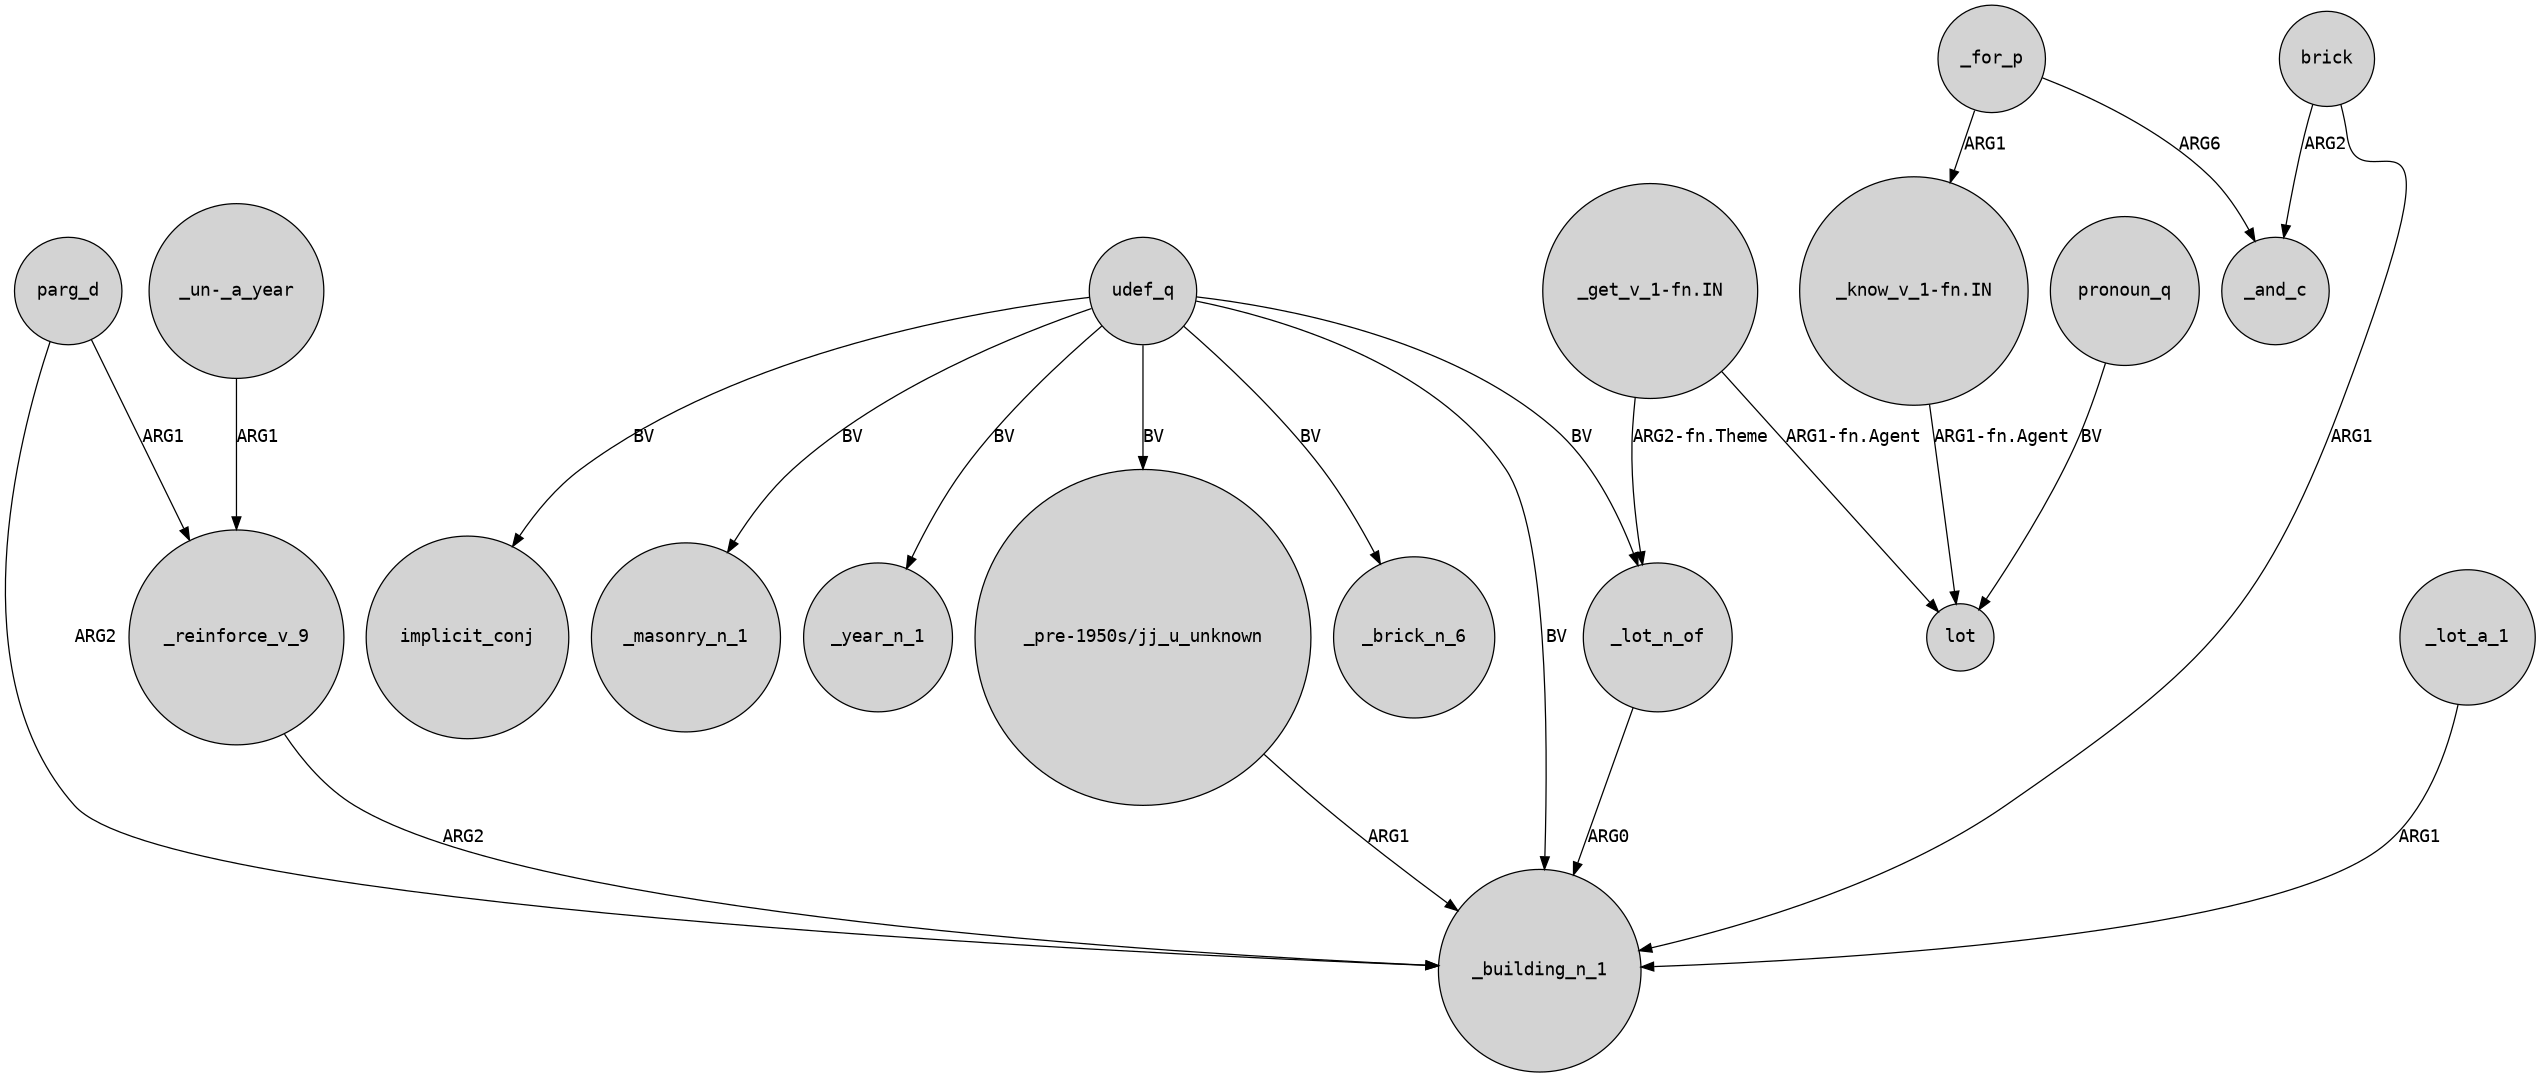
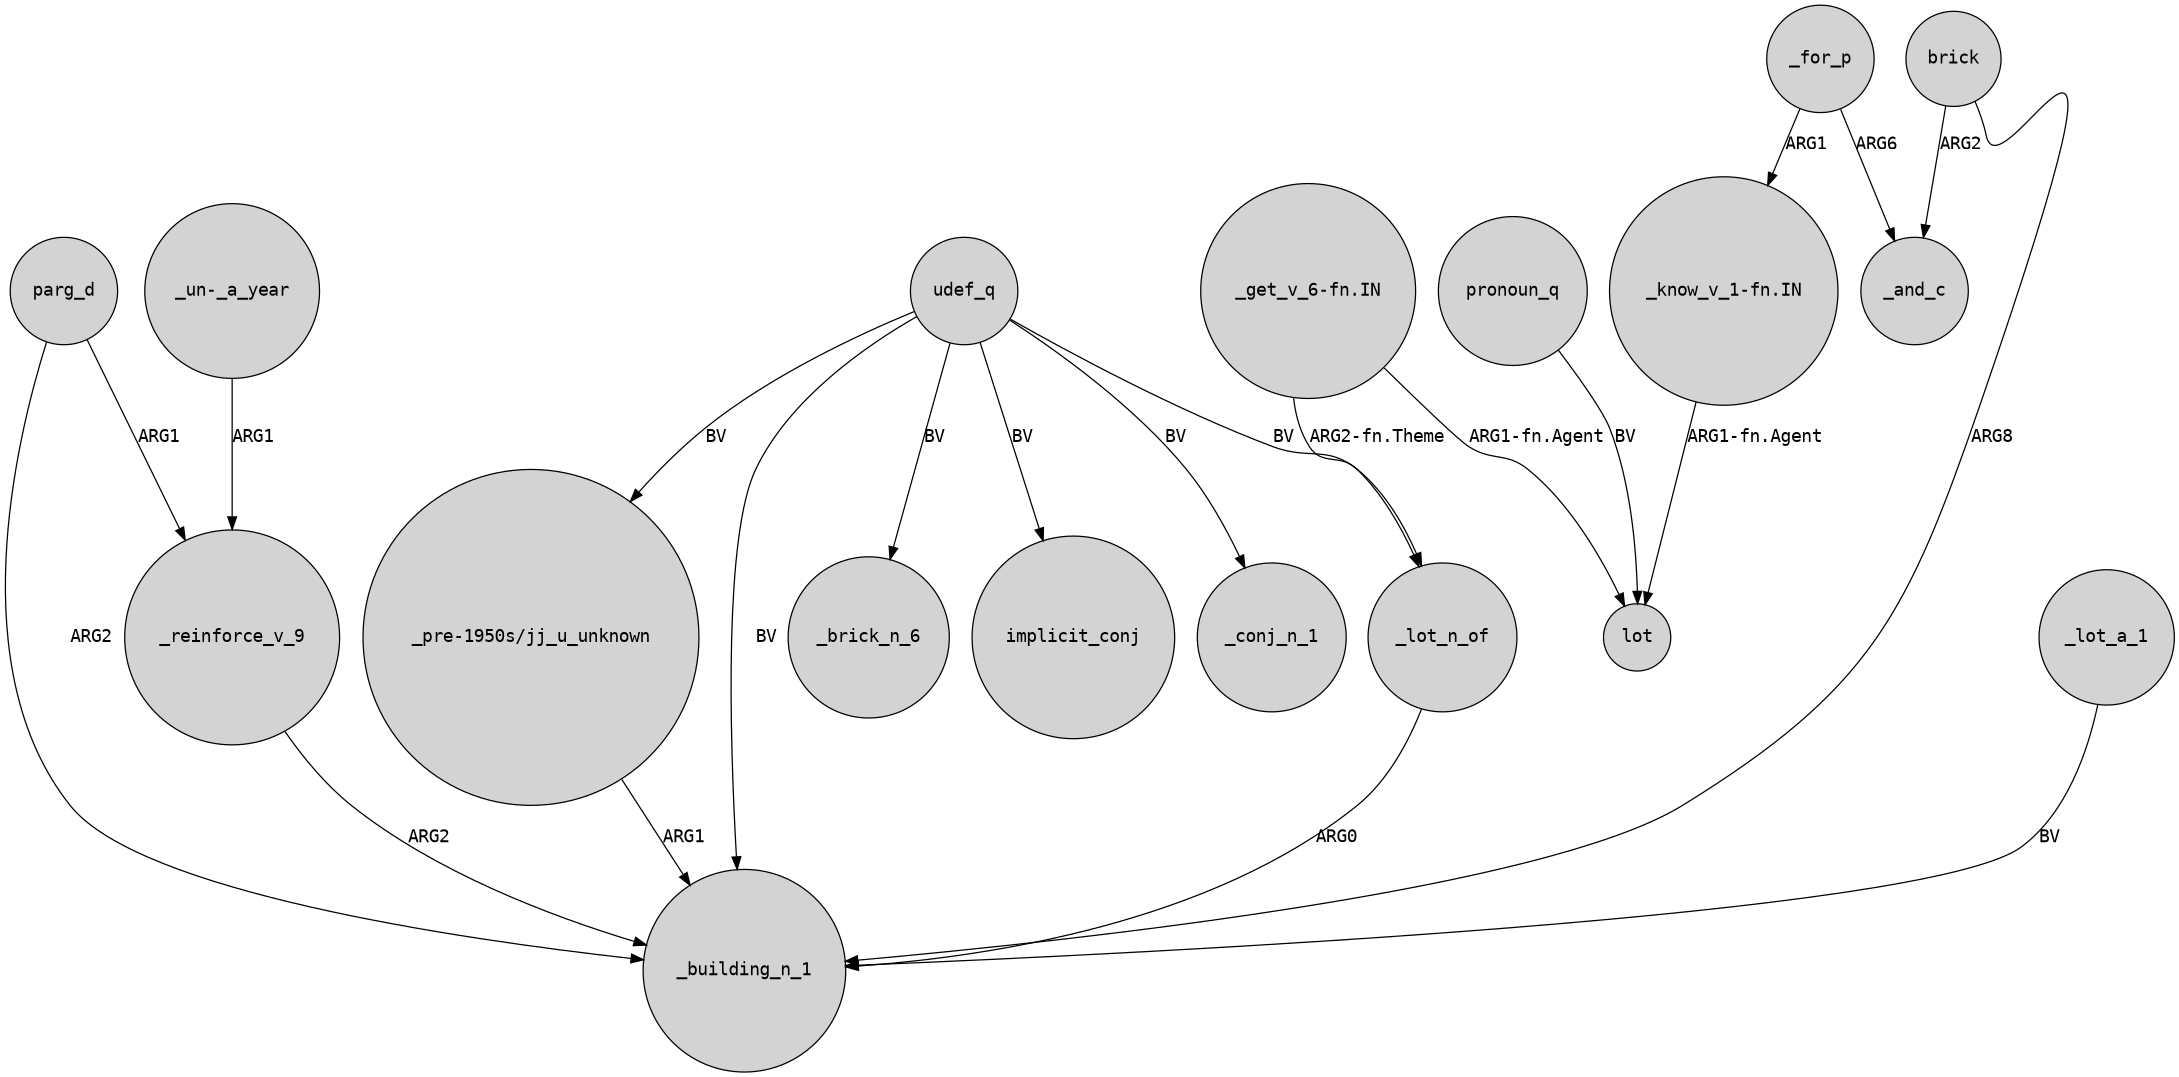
node "_get_v_1-fn.IN": label "_get_v_1-fn.IN" -> "_get_v_6-fn.IN"
edge "brick" -> "_building_n_1": label "ARG1" -> "ARG8"
node "_masonry_n_1": label "_masonry_n_1" -> "_conj_n_1"
node "_year_n_1": removed
edge "_lot_a_1" -> "_building_n_1": label "ARG1" -> "BV"
